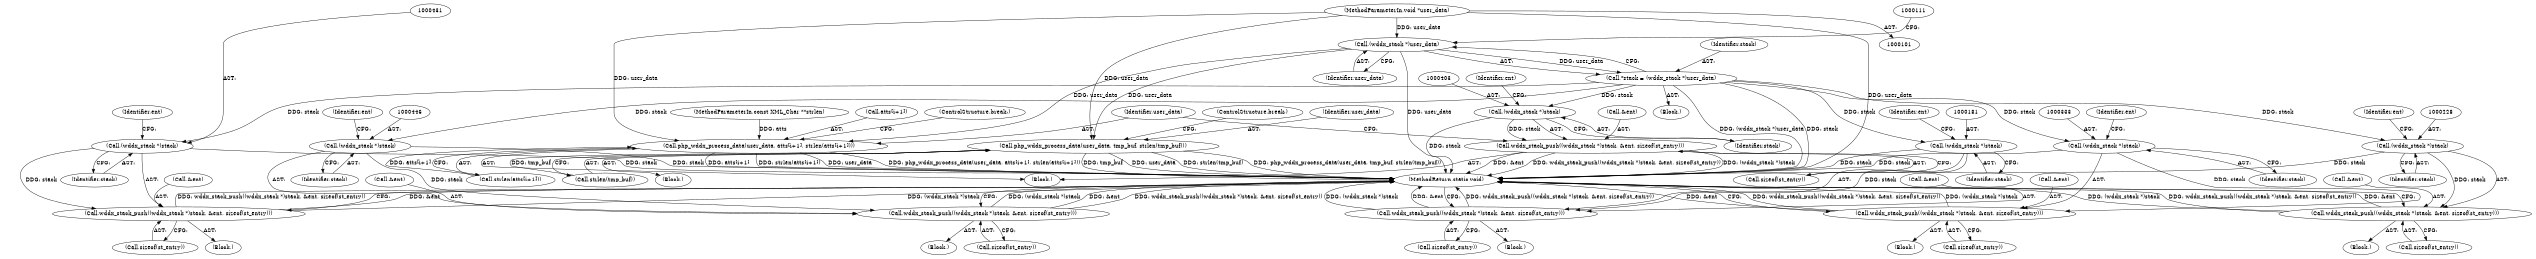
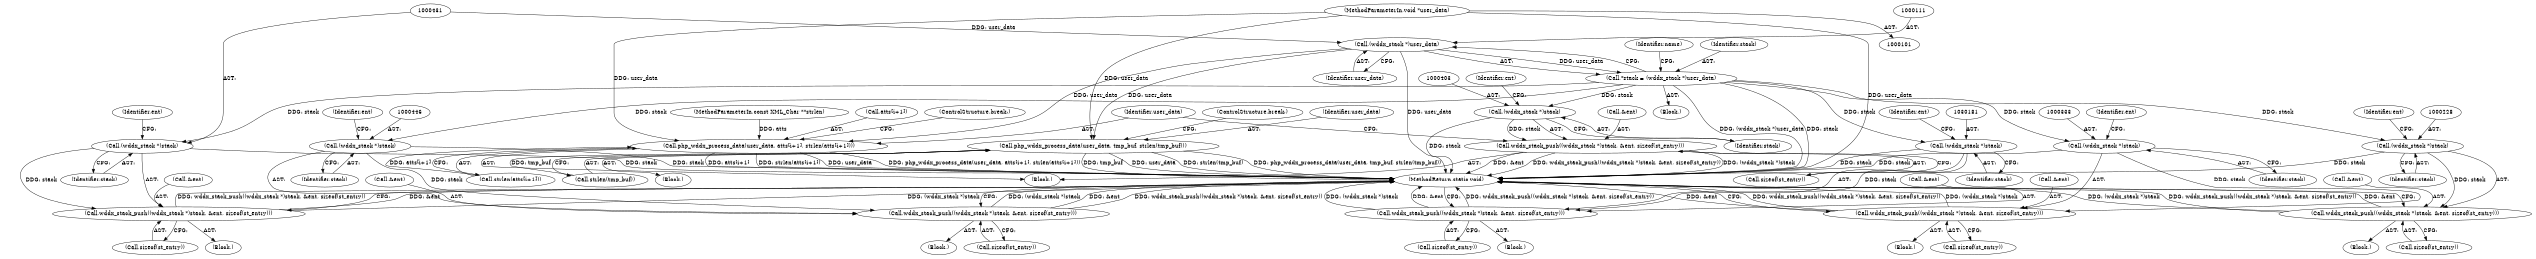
edge "(MethodParameterIn,void *user_data)" -> "(Call,(wddx_stack *)user_data)": now "1000431" -> "(Call,(wddx_stack *)user_data)"
edge "1000111" -> "(Call,(wddx_stack *)user_data)": label "CFG: " -> "AST: "
node "(Identifier,name)": added
node "1000181": label "1000181" -> "1030181"
